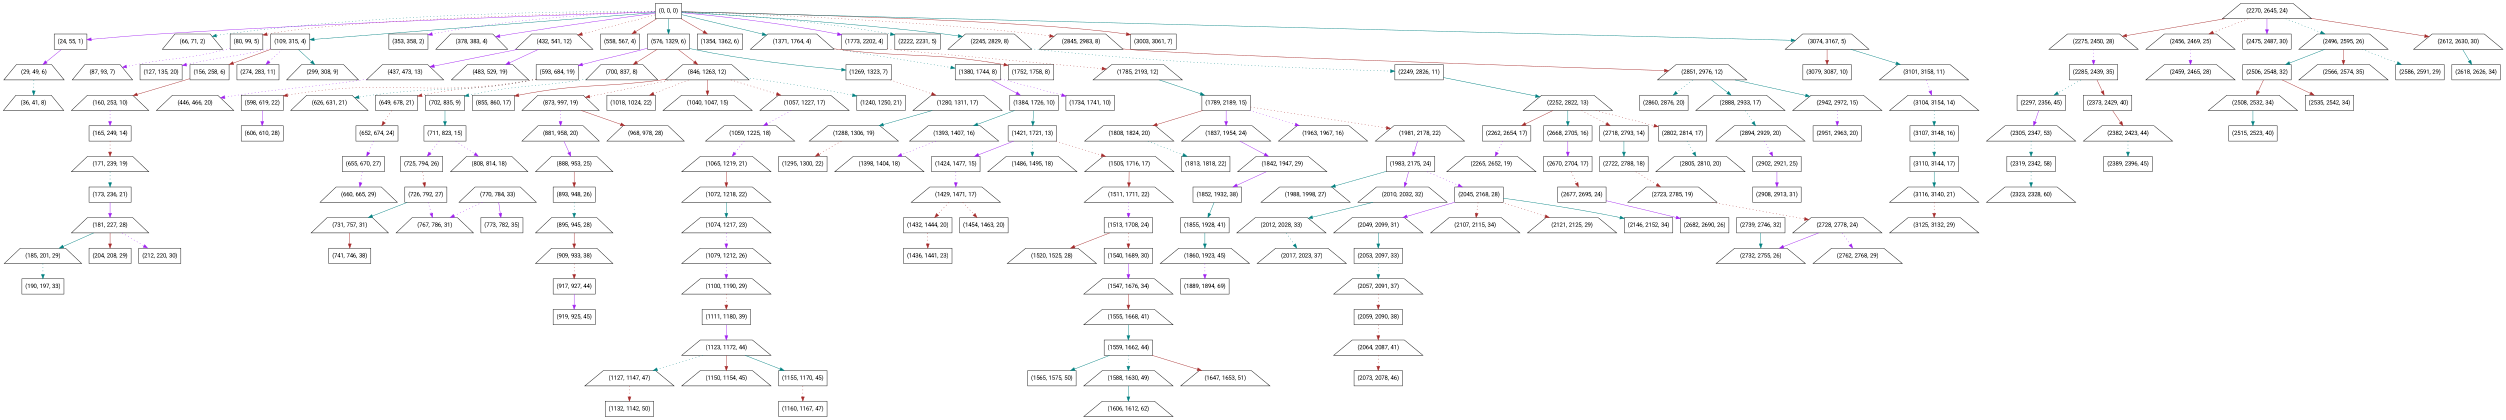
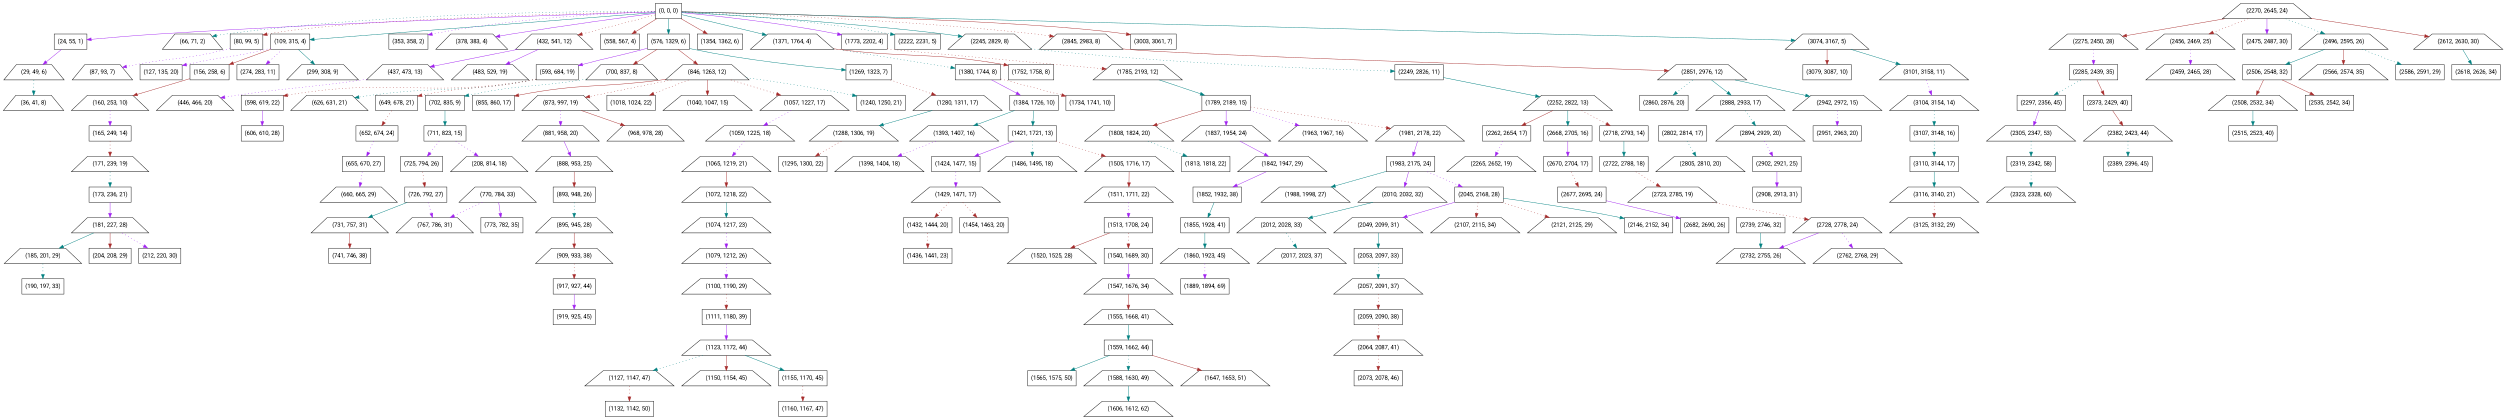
edge "(1380, 1744, 8)" -> "(1734, 1741, 10)": color purple -> brown
edge "(2252, 2822, 13)" -> "(2802, 2814, 17)": removed
node "(808, 814, 18)": label "(808, 814, 18)" -> "(208, 814, 18)"
